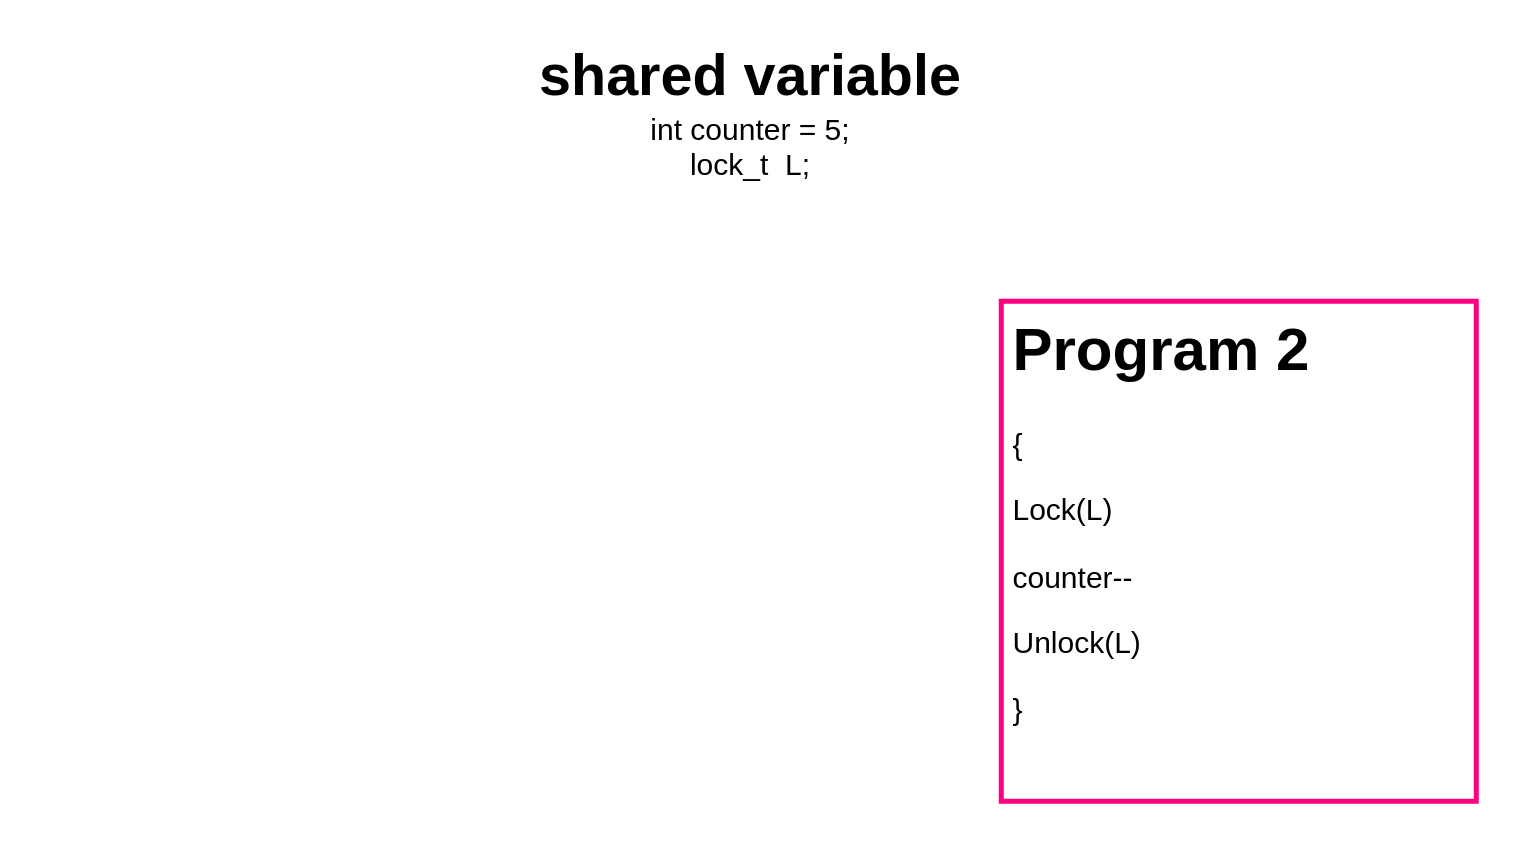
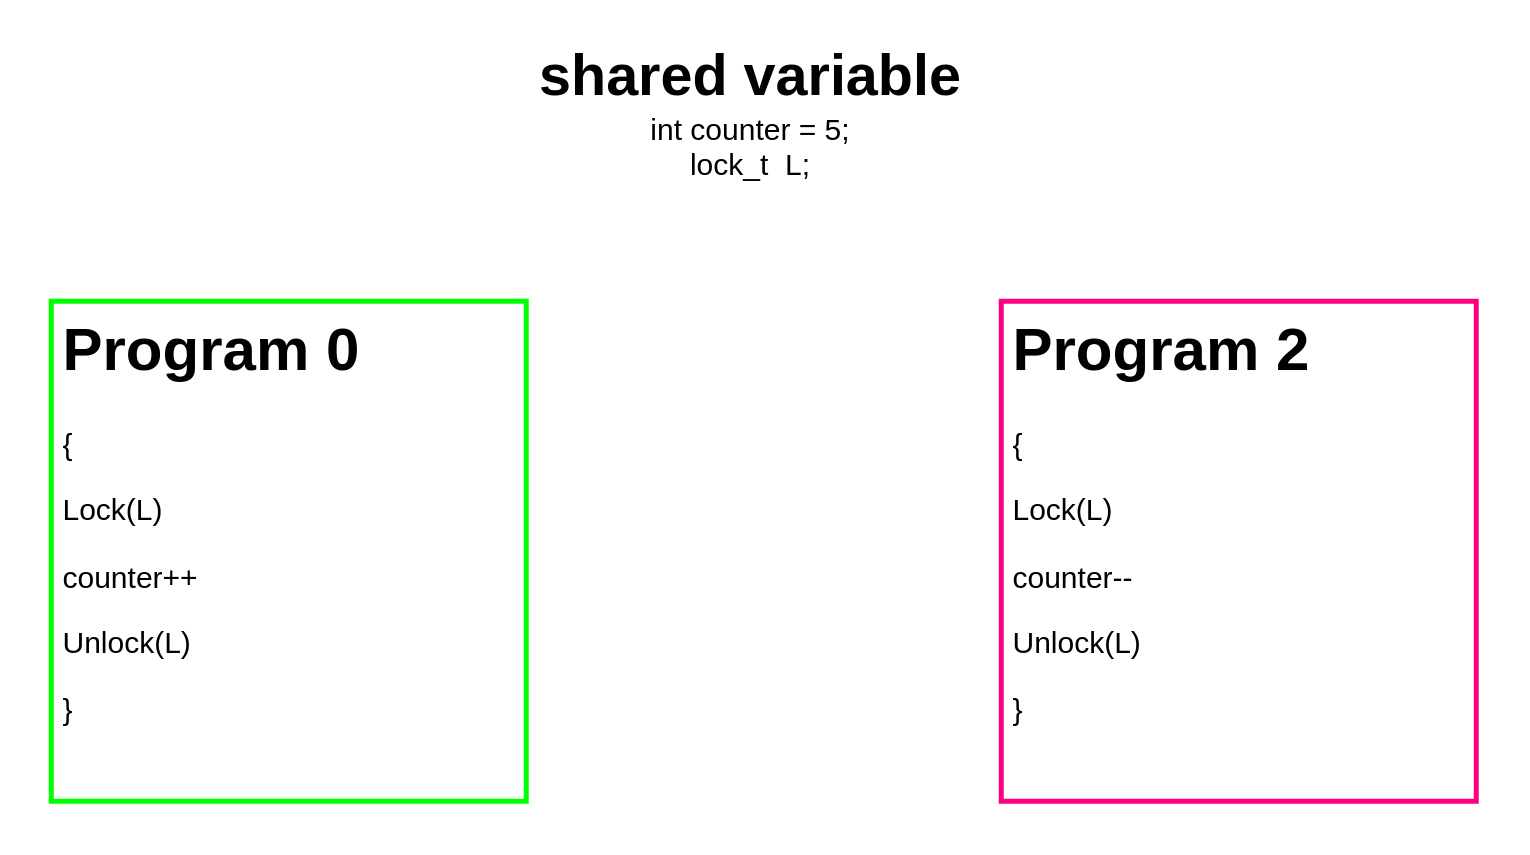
node "Program 0{ Lock(L) counter++ Unlock(L) }": added
